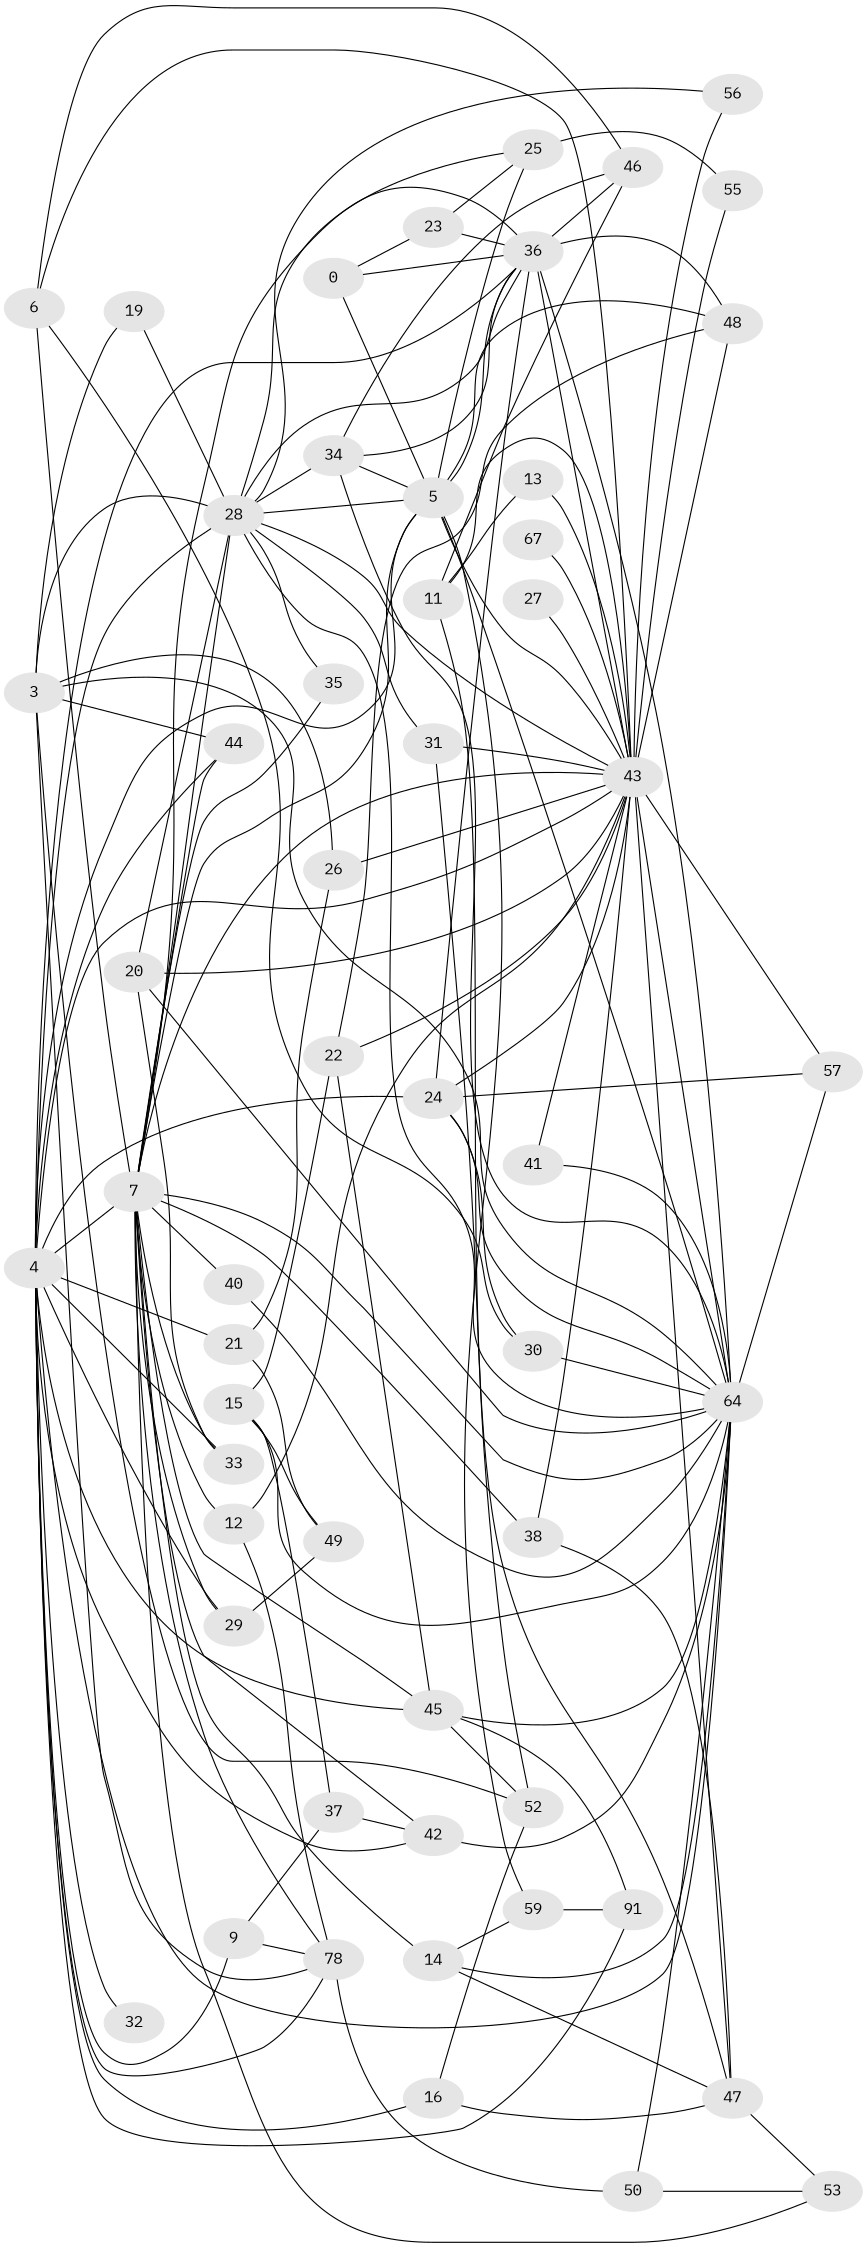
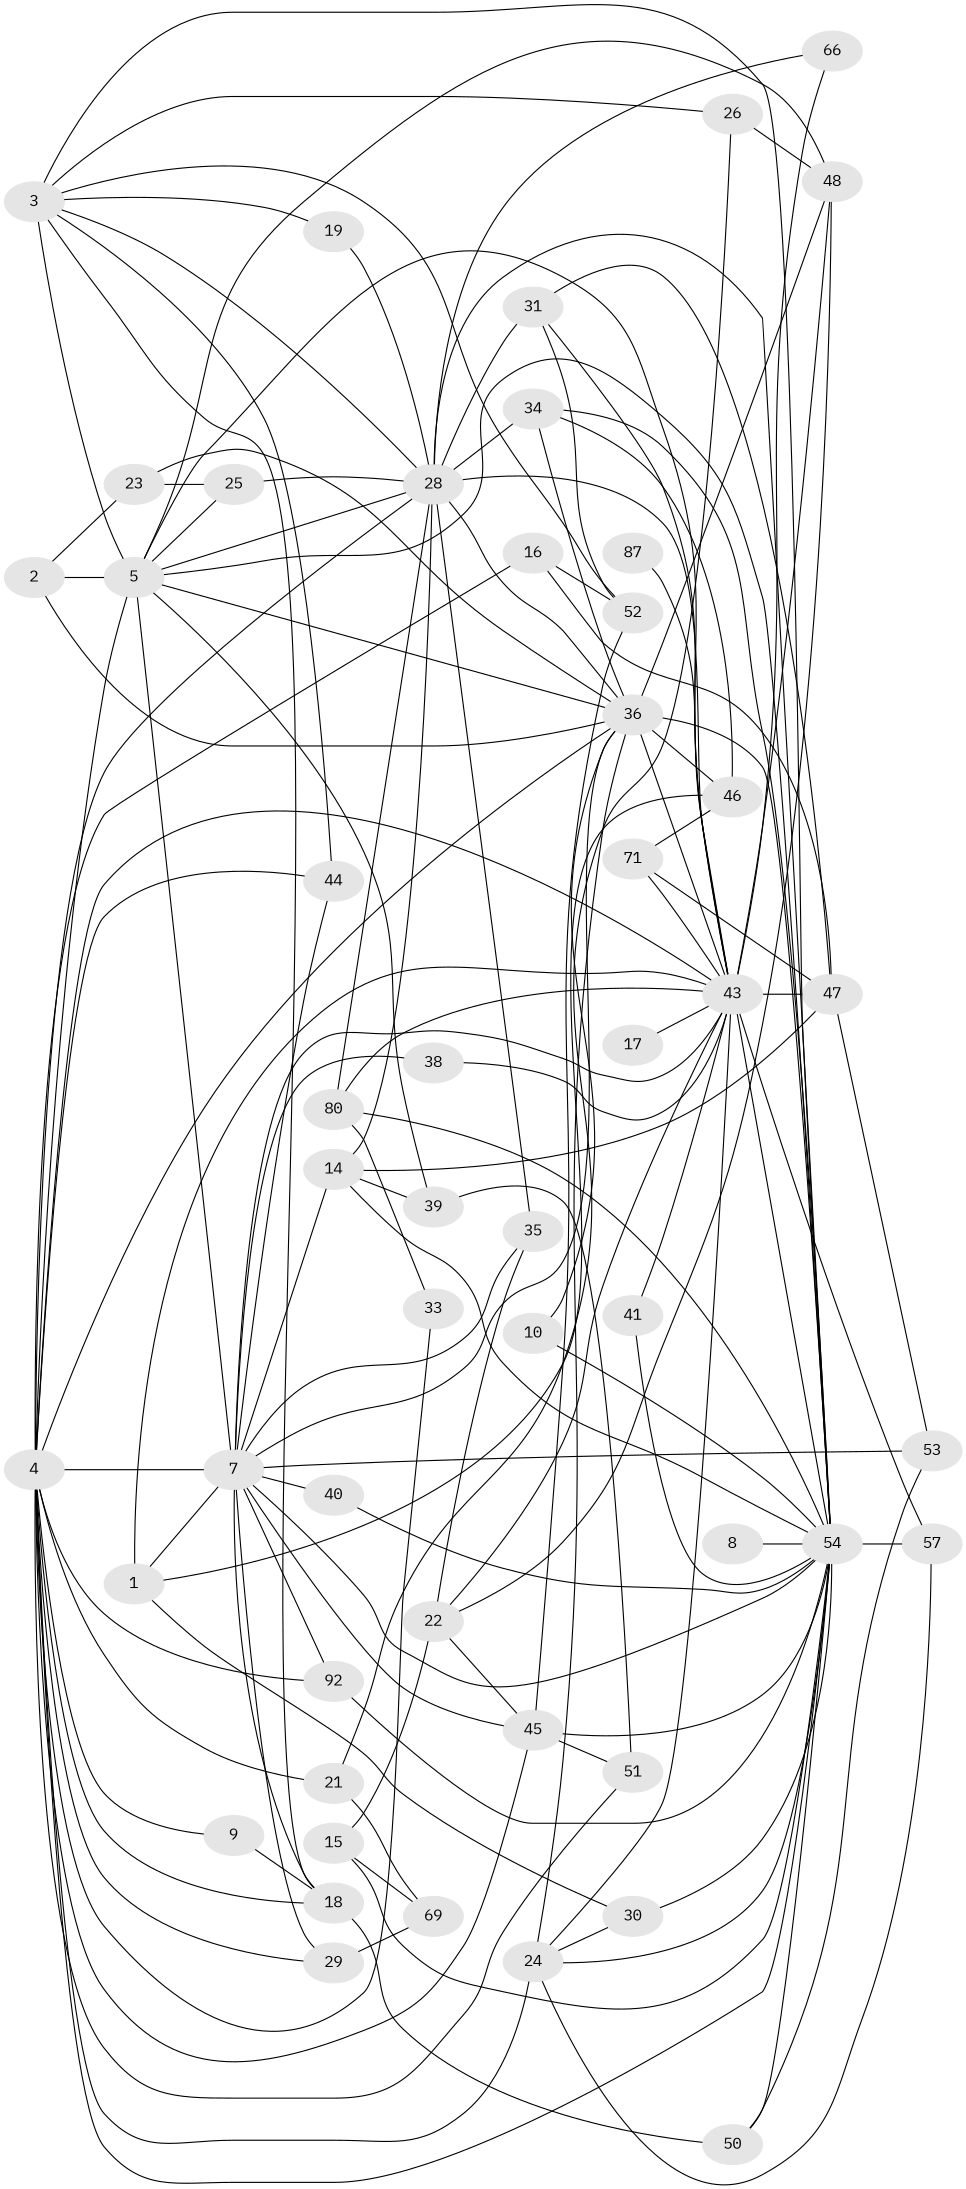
node "56": label "56" -> "66"
node "55": removed
node "0": label "0" -> "2"
node "6": label "6" -> "1"
edge "34" -- "5": now "3" -- "5"
node "13": removed
node "67": label "67" -> "17"
node "11": label "11" -> "71"
node "27": label "27" -> "87"
edge "28" -- "7": now "28" -- "14"
edge "43" -- "26": now "48" -- "26"
node "20": label "20" -> "80"
node "10": added
edge "7" -- "33": removed
node "64": label "64" -> "54"
edge "35" -- "22": added
node "12": removed
node "49": label "49" -> "69"
node "8": added
edge "38" -- "47": now "31" -- "47"
node "37": removed
node "42": label "42" -> "92"
node "59": label "59" -> "39"
node "91": label "91" -> "51"
node "78": label "78" -> "18"
node "32": removed
